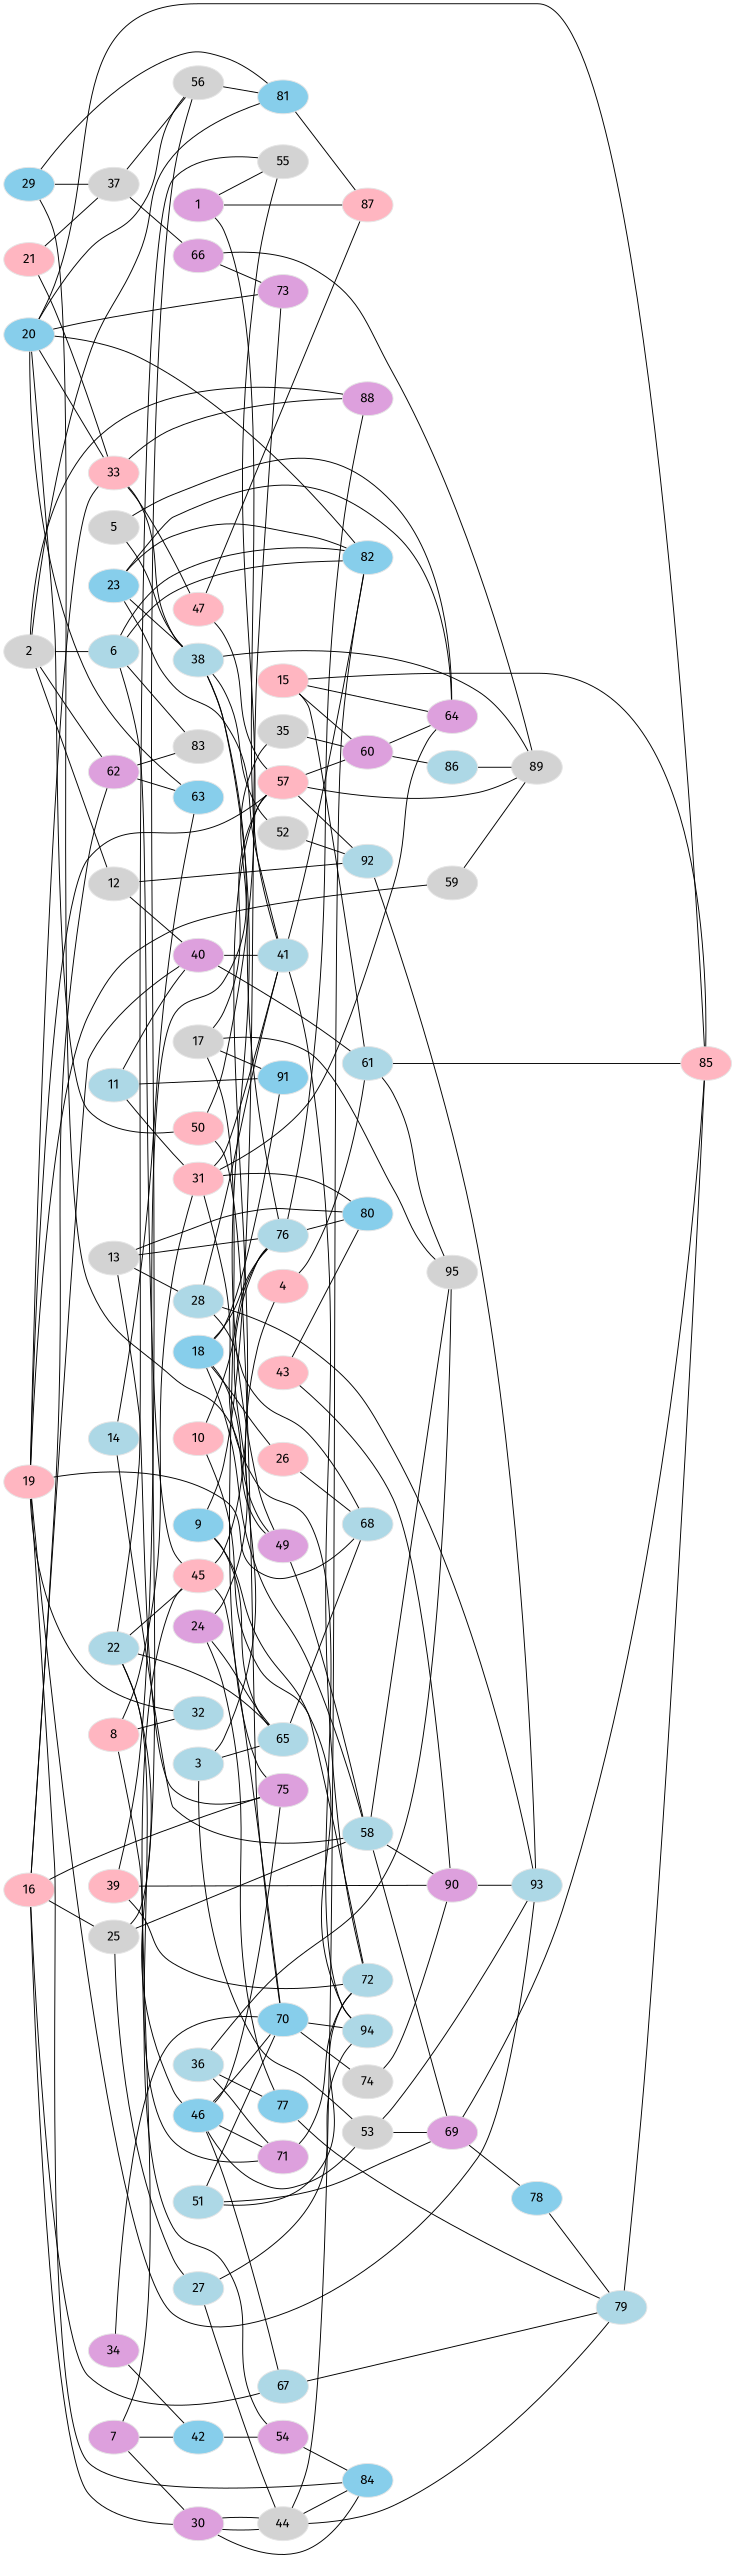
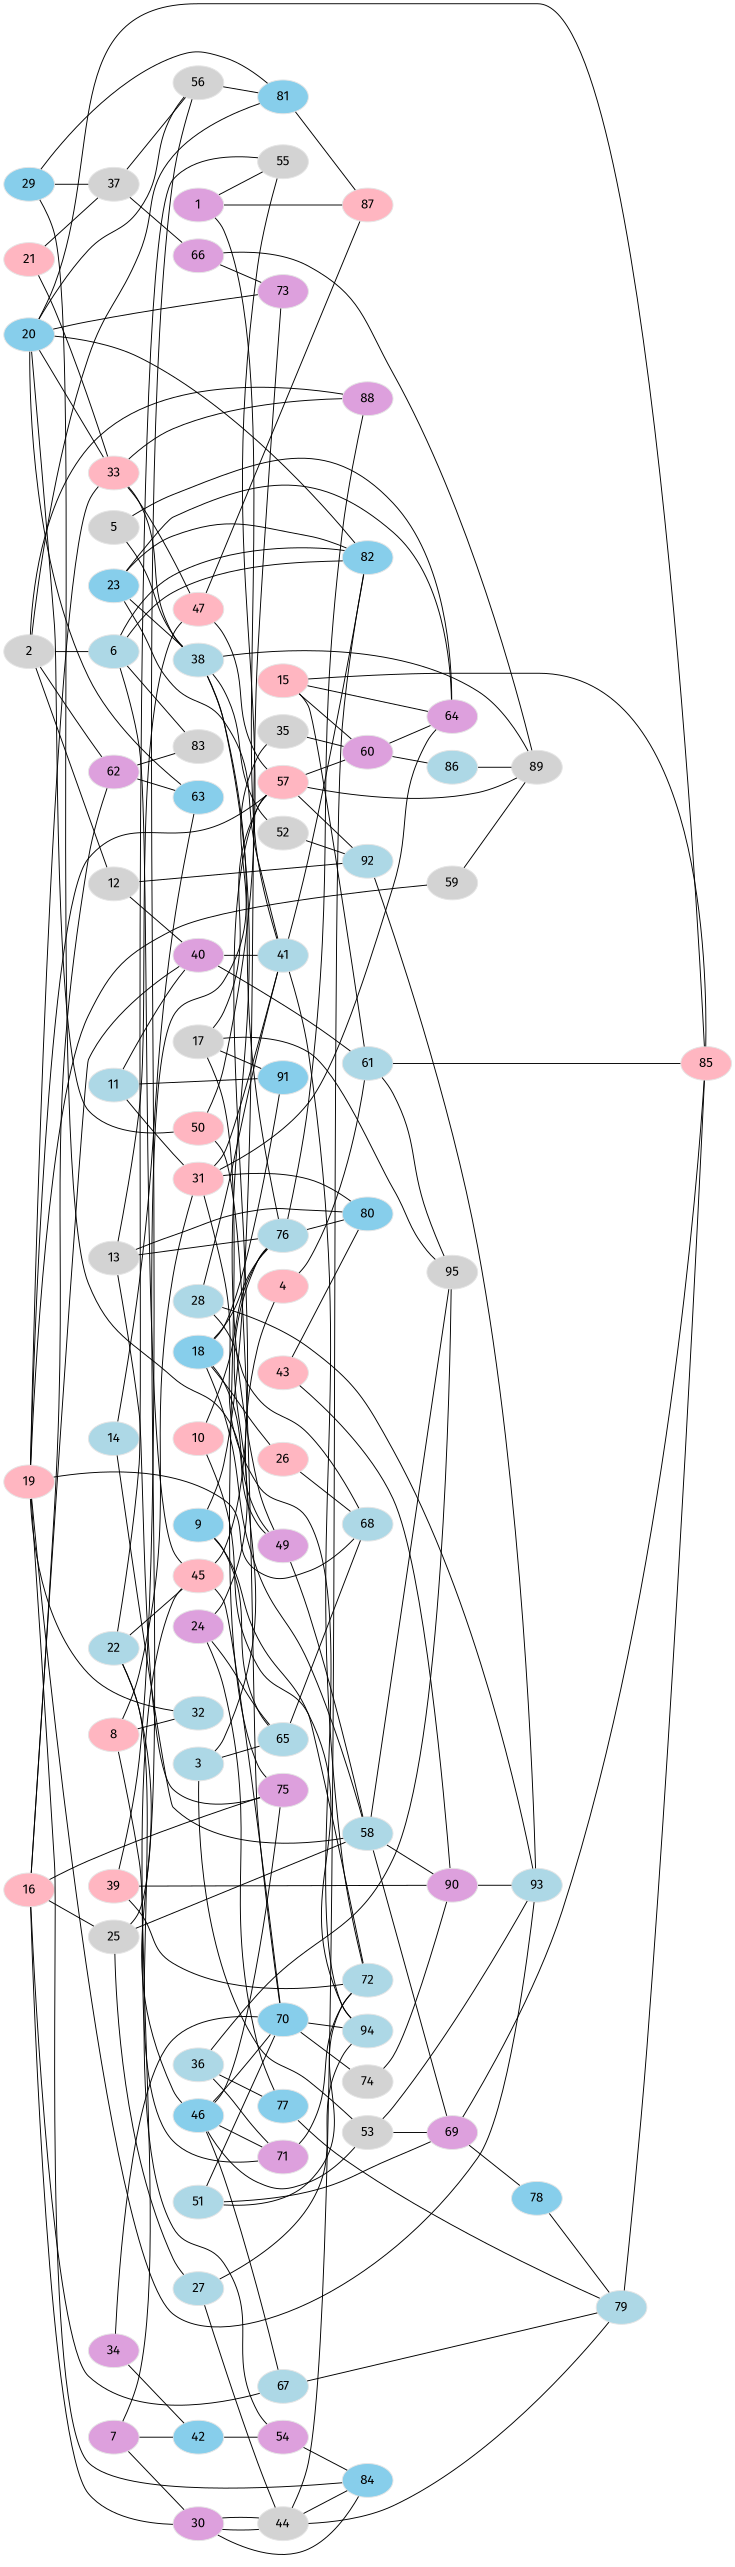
edge "13" -- "28": now "13" -- "47"
edge "22" -- "65": removed
